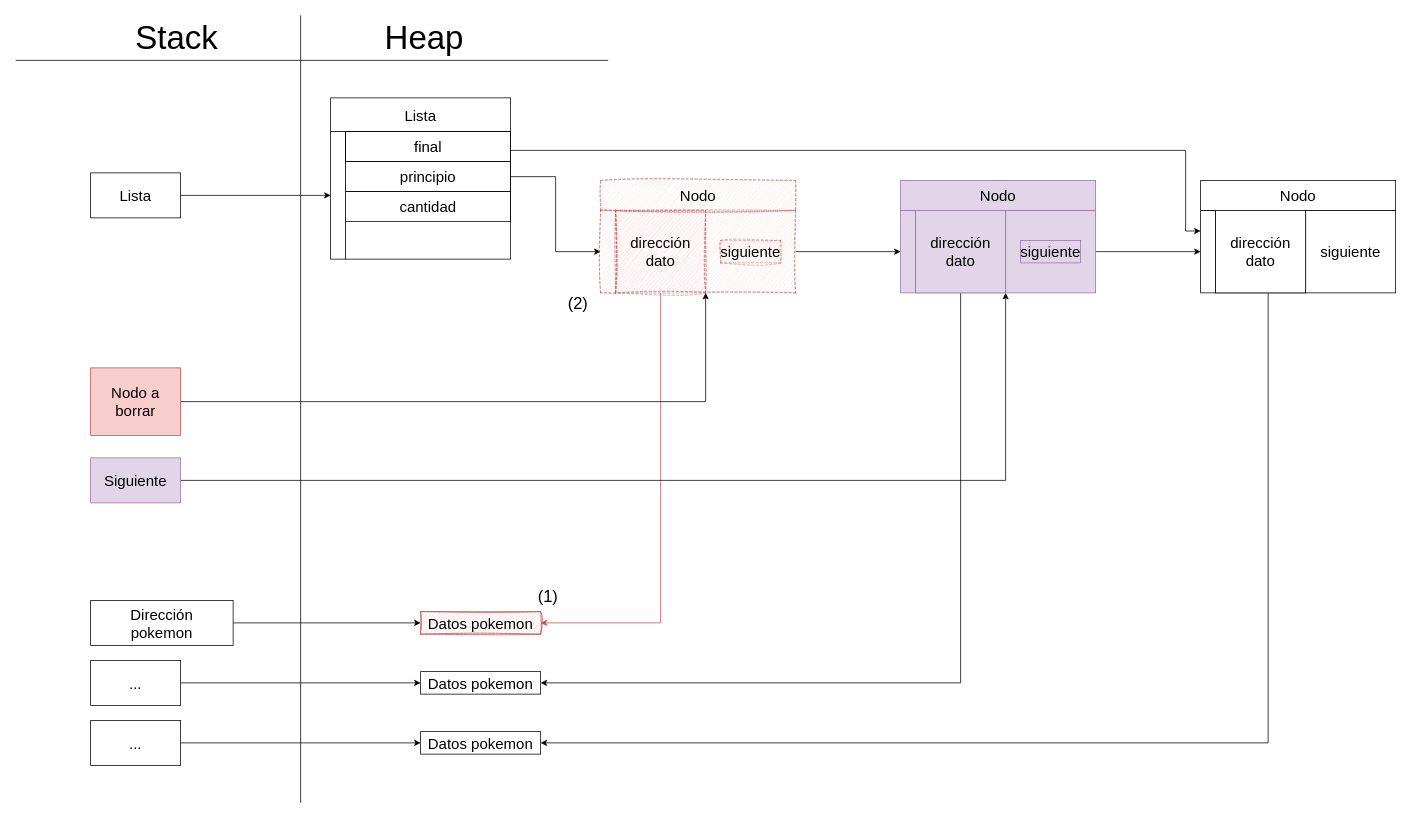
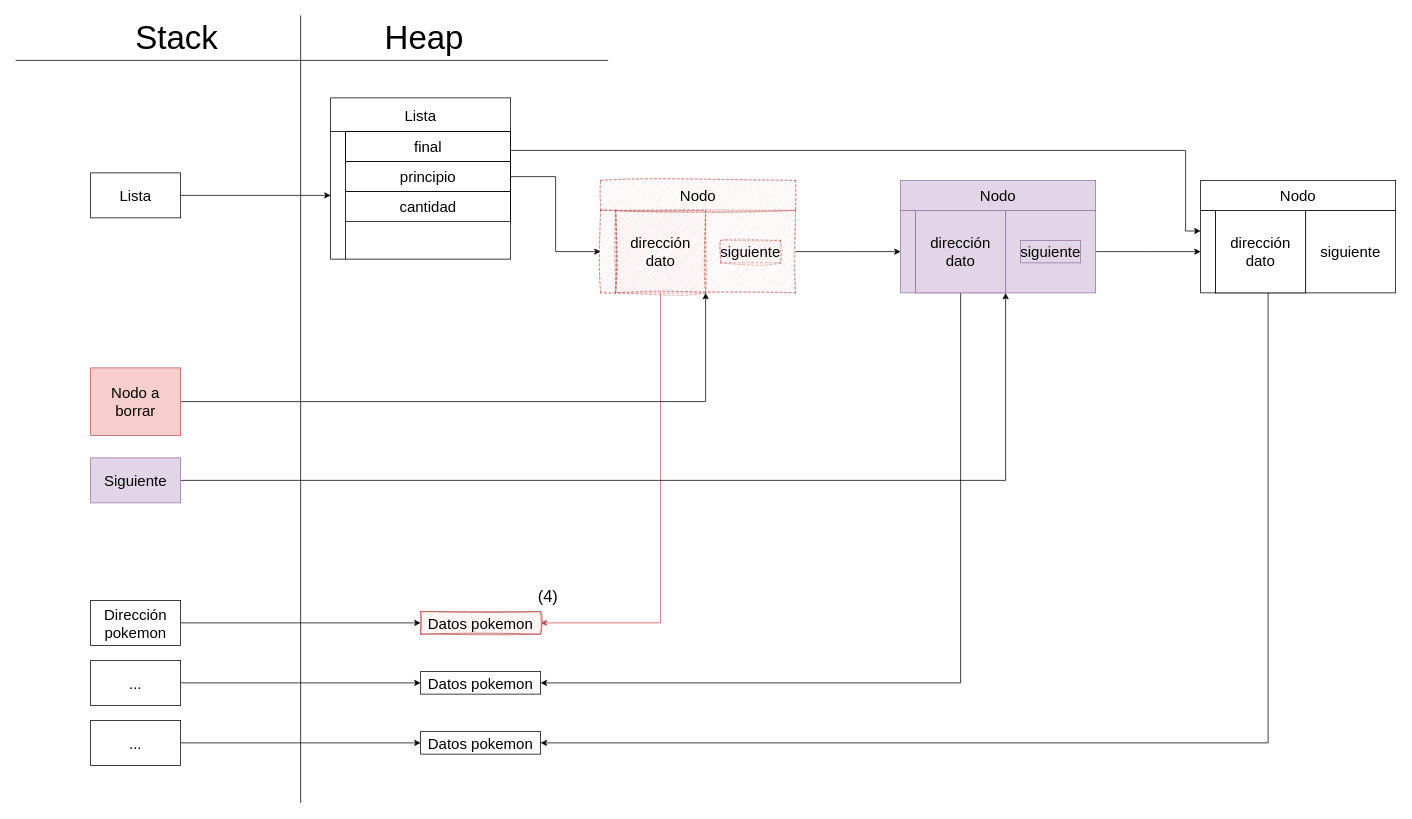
node "(2)": removed
node "(1)": label "(1)" -> "(4)"
node "Dirección pokemon": size 143x45 -> 90x45
